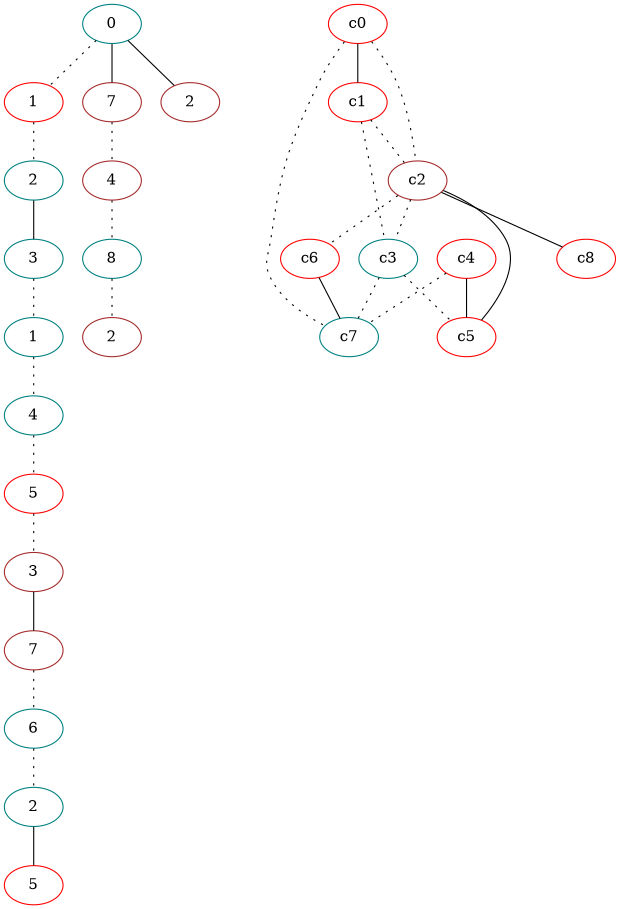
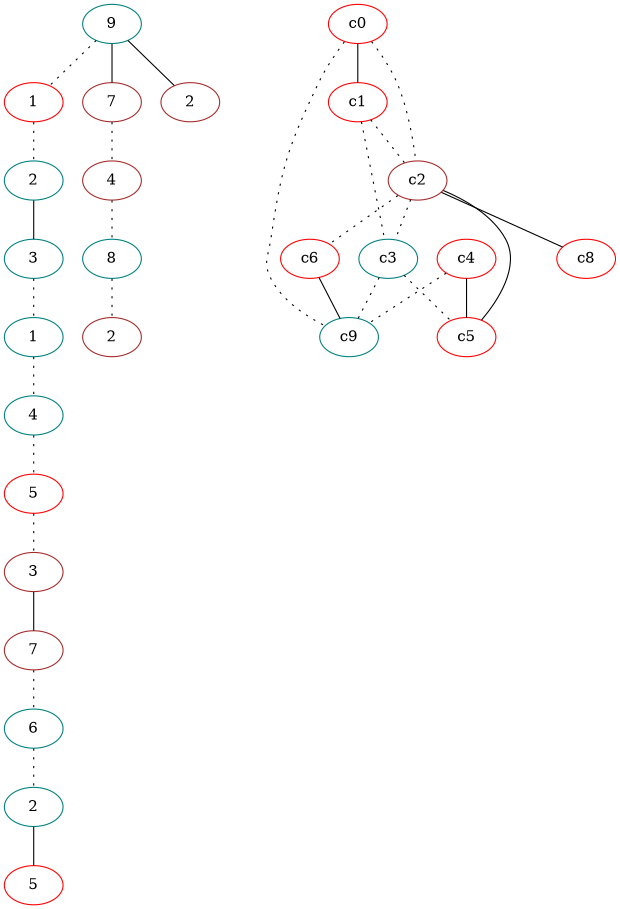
node "0": label "0" -> "9"
node "c7": label "c7" -> "c9"
